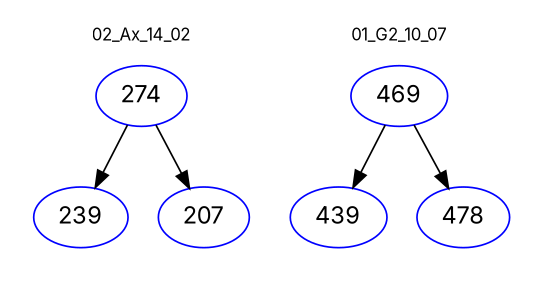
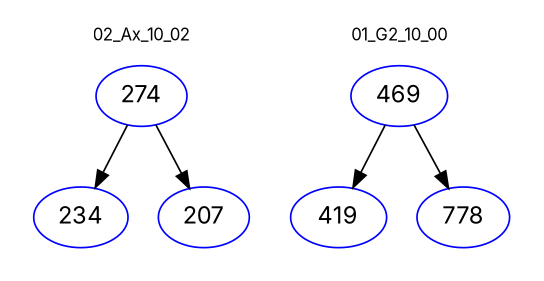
cluster "02_Ax_14_02": label "02_Ax_14_02" -> "02_Ax_10_02"
cluster "01_G2_10_07": label "01_G2_10_07" -> "01_G2_10_00"
node "239": label "239" -> "234"
node "439": label "439" -> "419"
node "478": label "478" -> "778"
